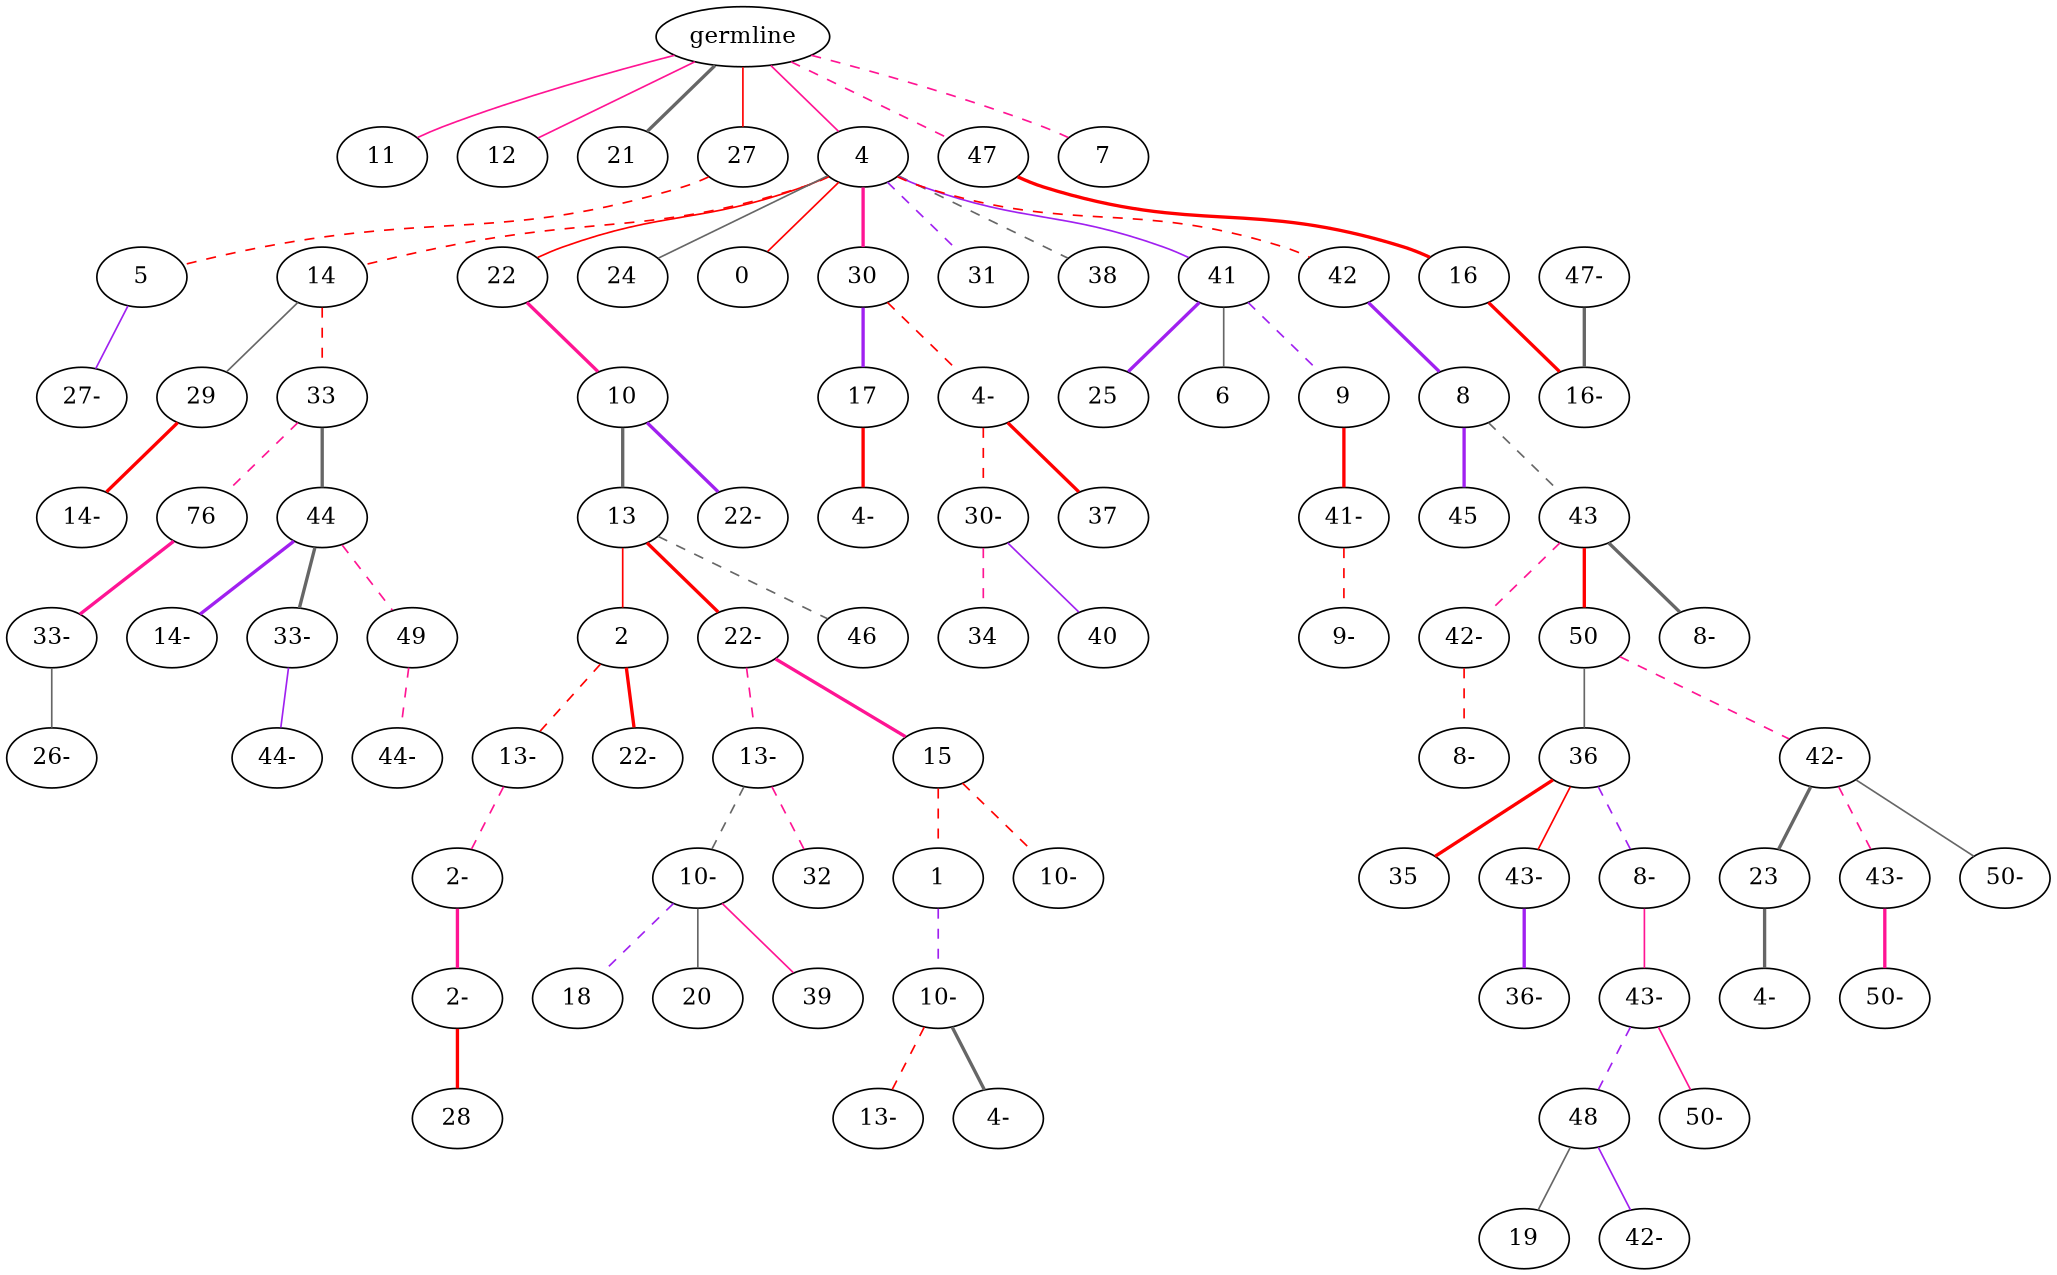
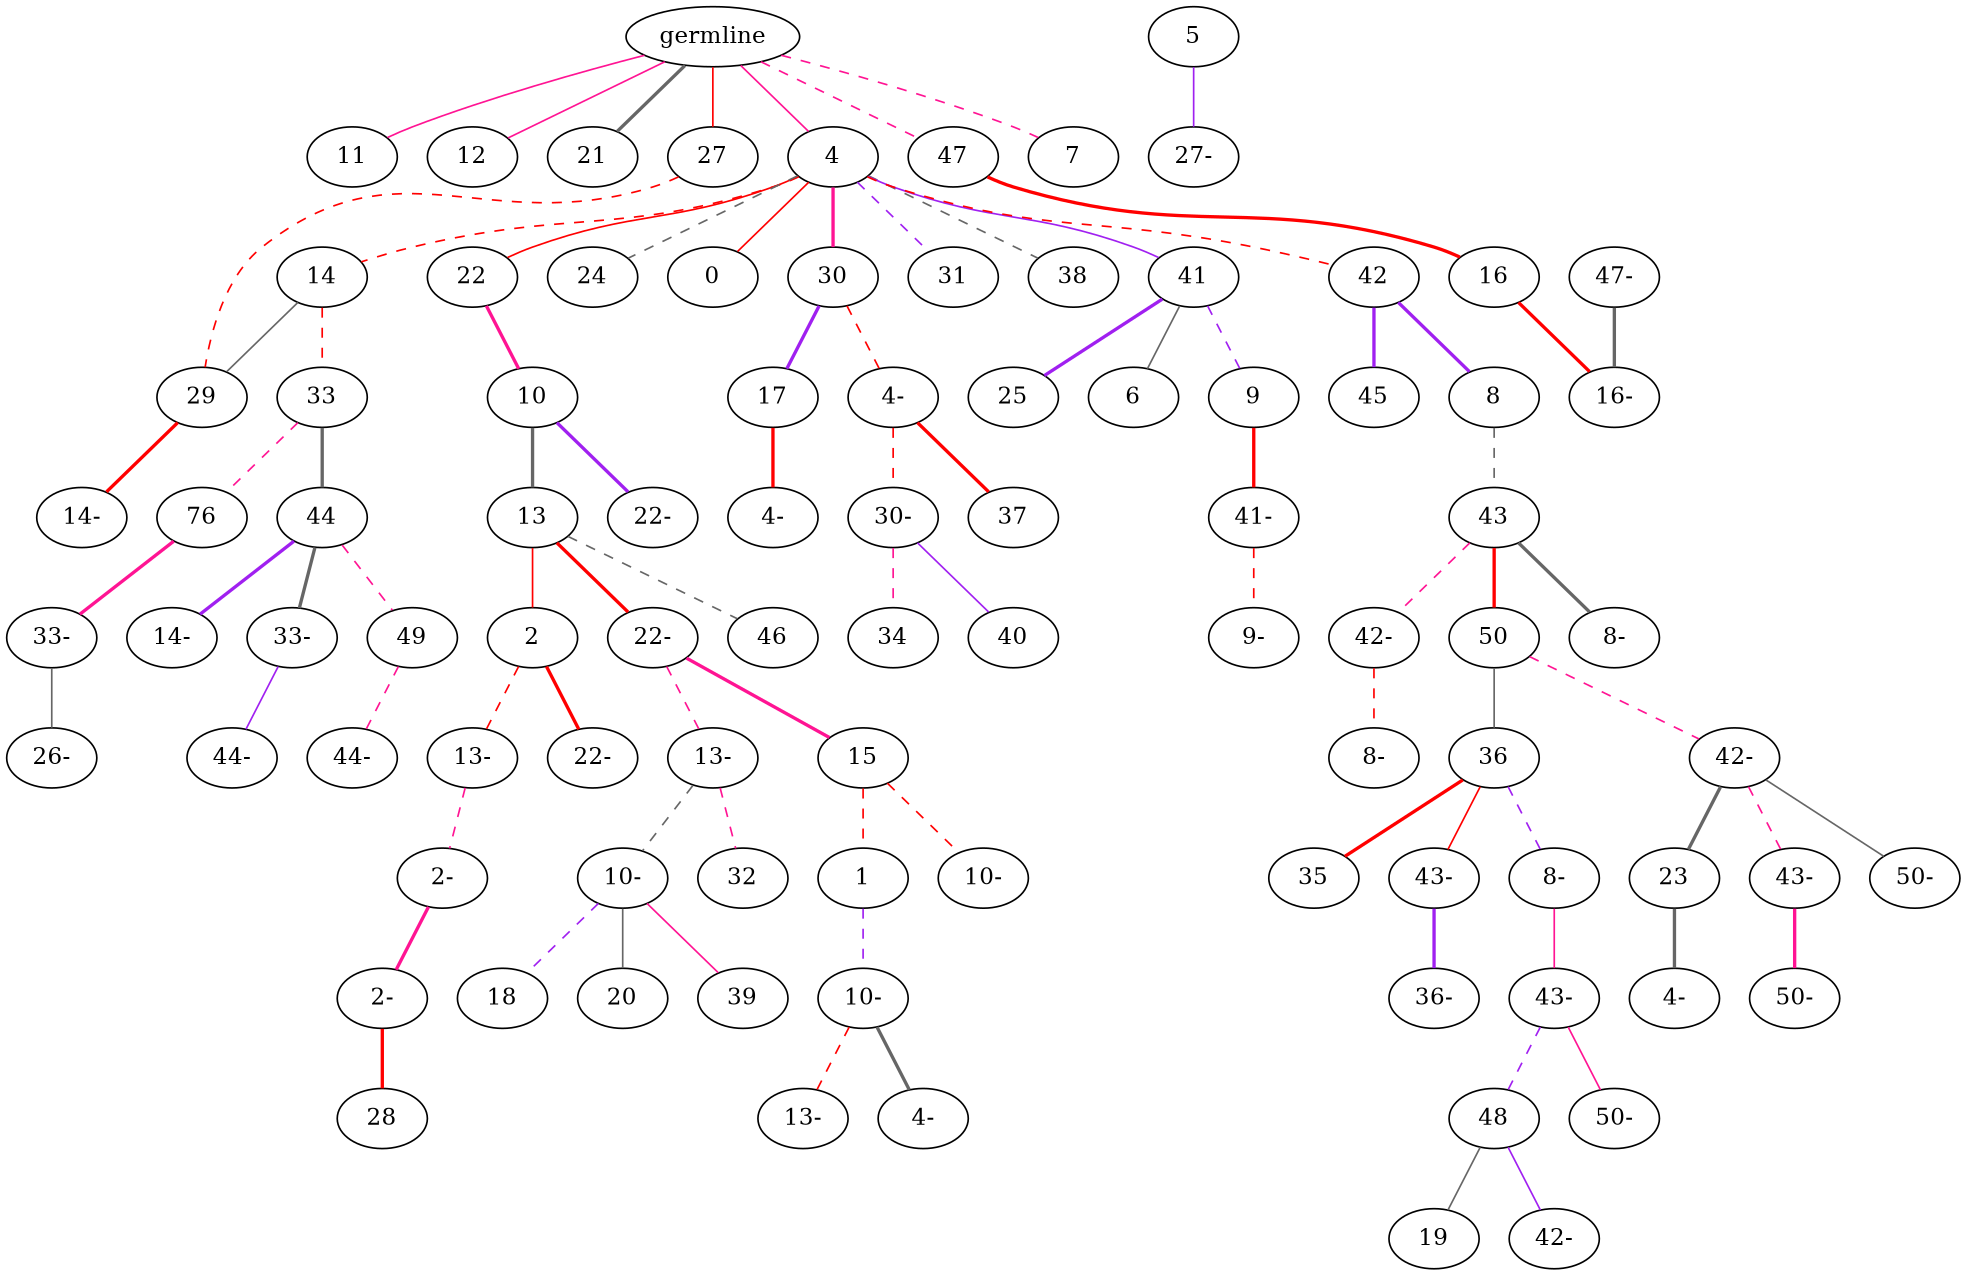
edge "4" -- "24": style solid -> dashed
edge "27" -- "5": now "27" -- "29"
edge "8" -- "45": now "42" -- "45"
